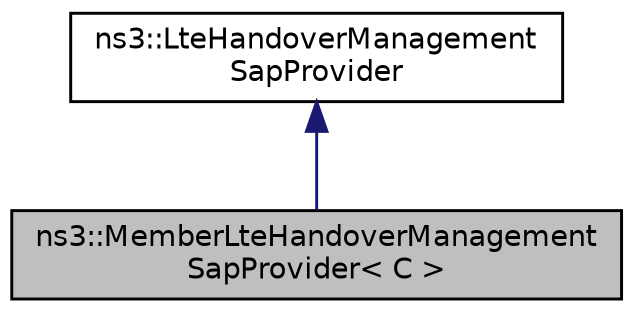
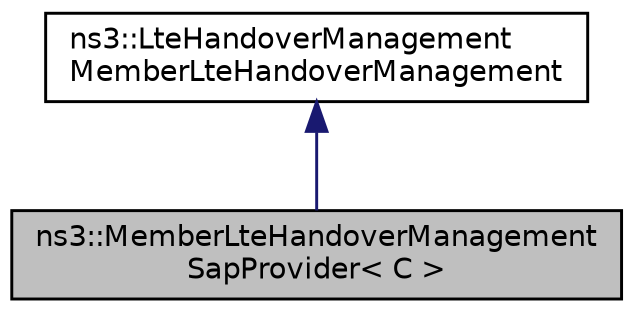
node "ns3::LteHandoverManagement SapProvider": label "ns3::LteHandoverManagement SapProvider" -> "ns3::LteHandoverManagement MemberLteHandoverManagement"
